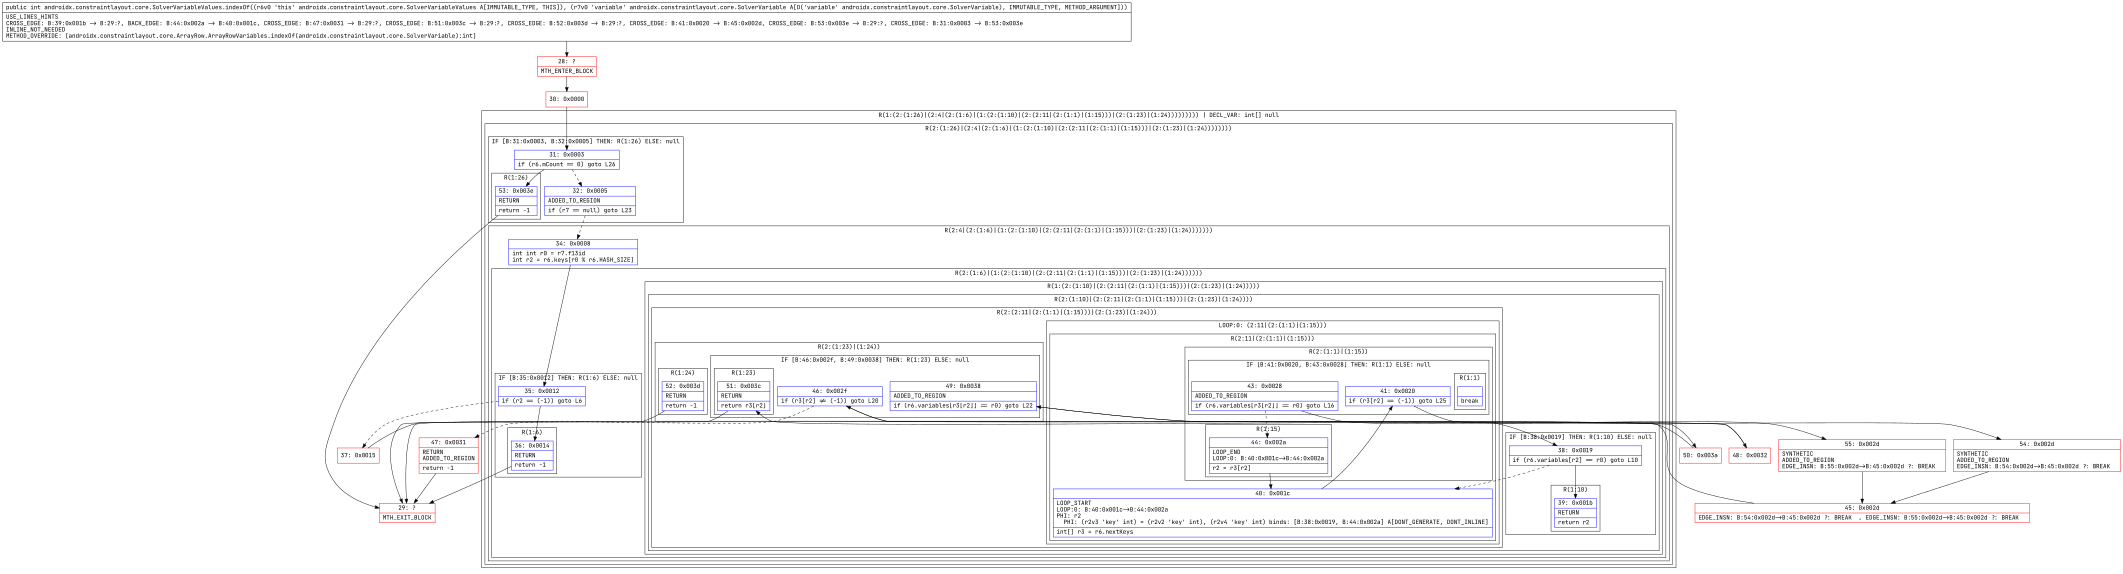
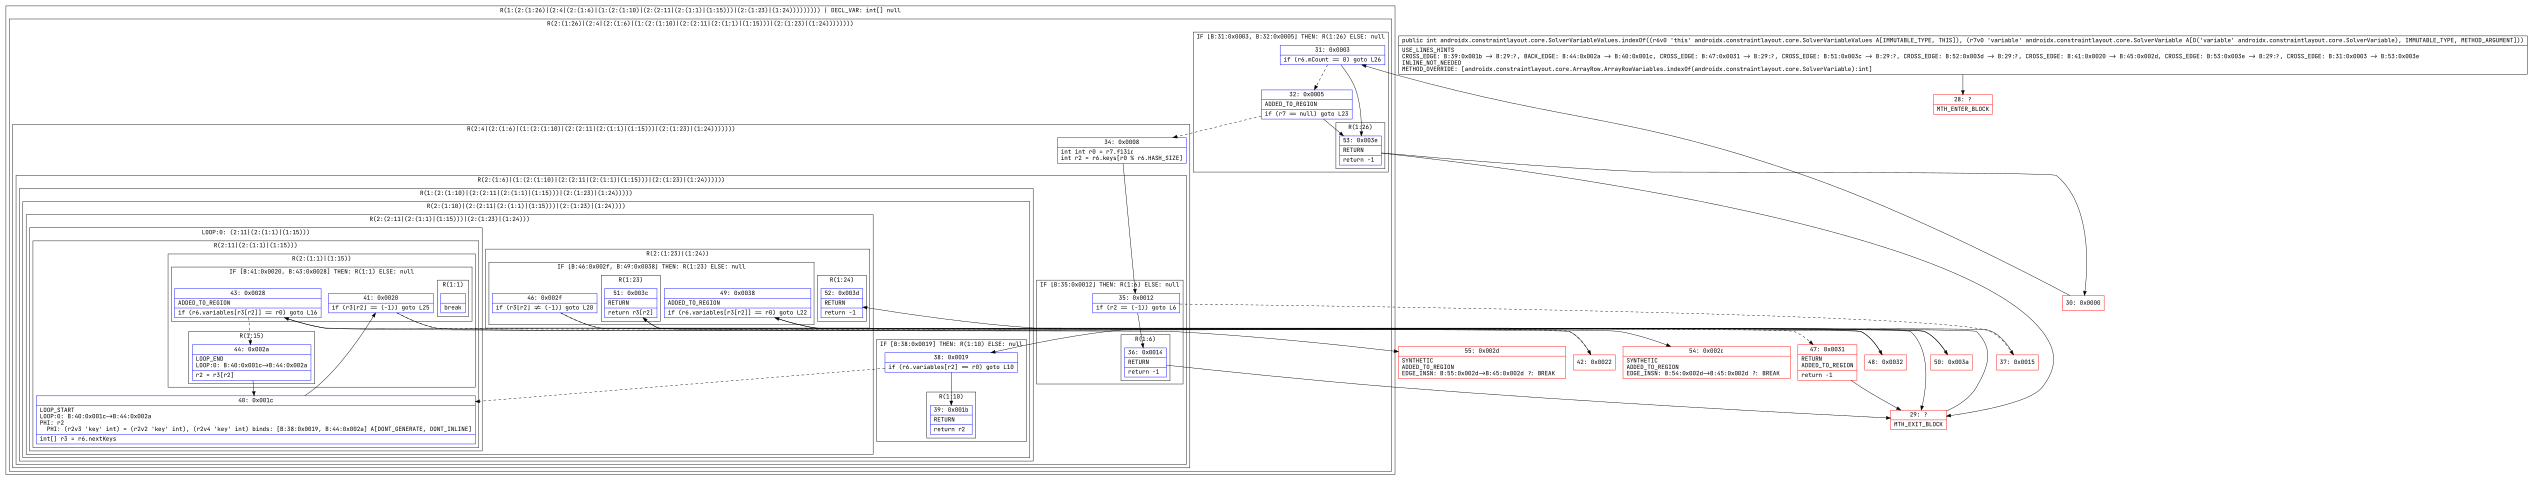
edge "28: ?" -> "30: 0x0000": now "53: 0x003e" -> "30: 0x0000"
edge "32: 0x0005" -> "53: 0x003e": added
node "42: 0x0022": added
edge "52: 0x003d" -> "29: ?": reversed
node "45: 0x002d": removed
